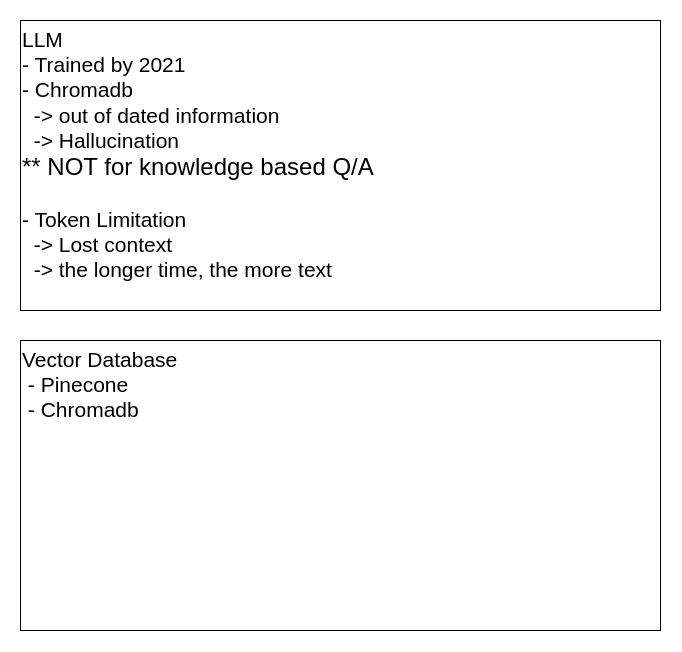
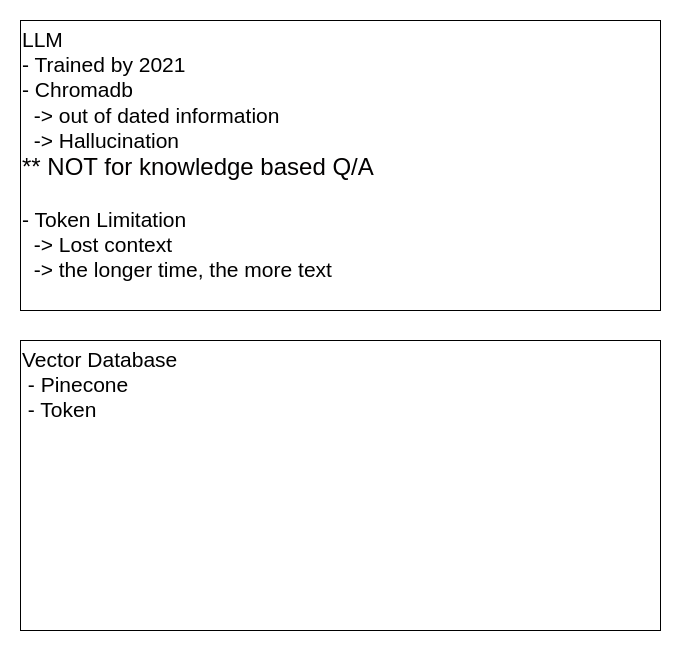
node "Vector Database - Pinecone - Chromadb": label "Vector Database - Pinecone - Chromadb" -> "Vector Database - Pinecone - Token"
